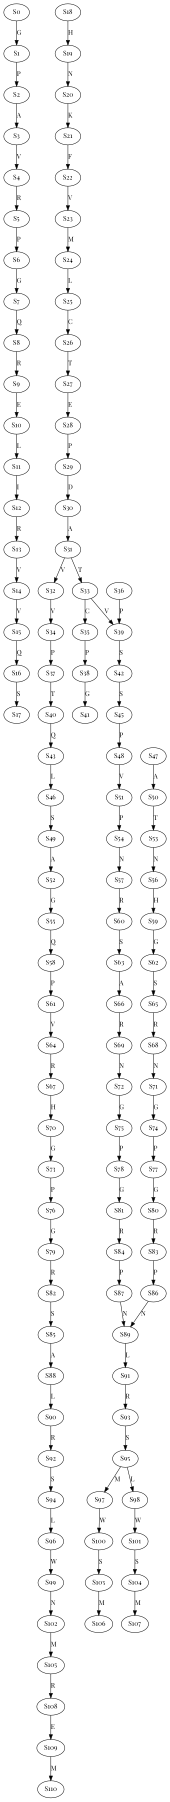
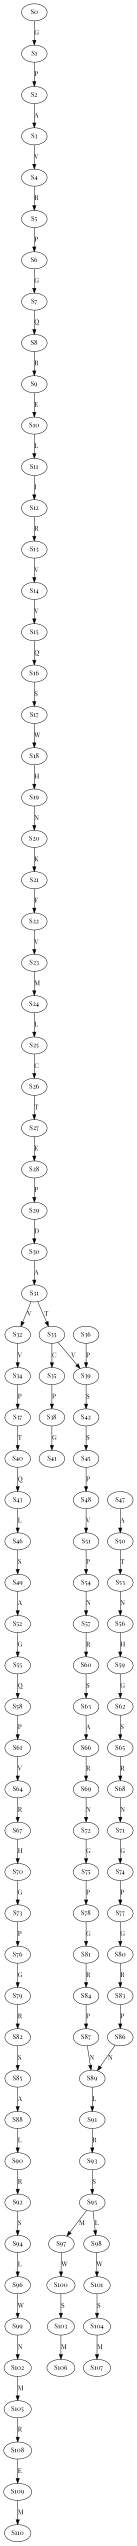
edge "S17" -> "S18": added, label "W"
